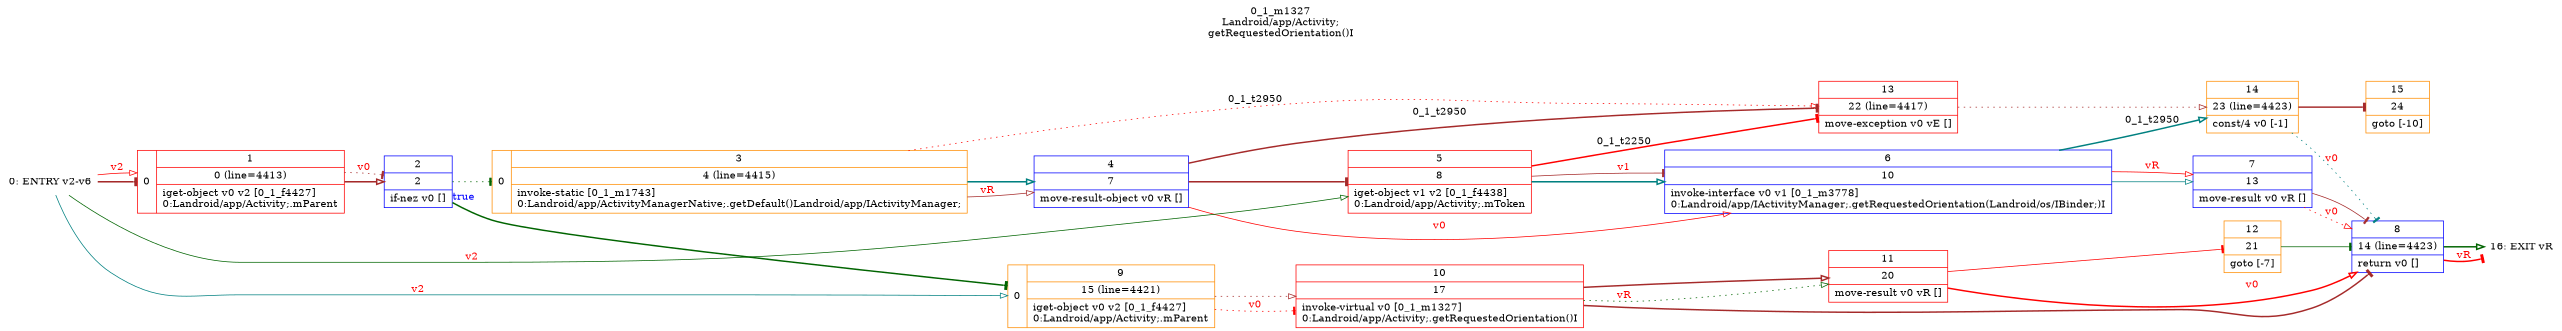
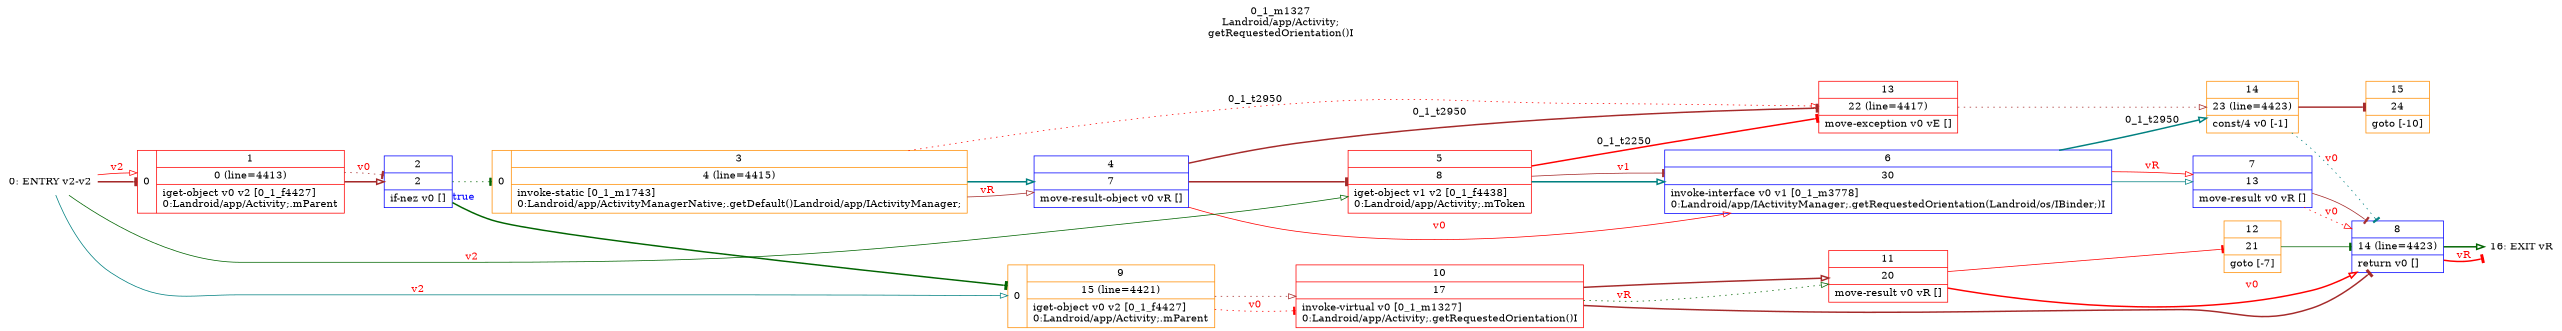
node "6": text "10" -> "30"
node "0: ENTRY v2-v6": label "0: ENTRY v2-v6" -> "0: ENTRY v2-v2"
